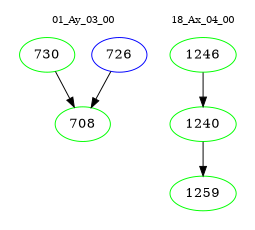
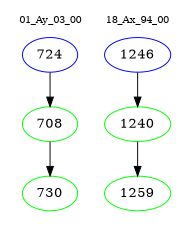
cluster "18_Ax_04_00": label "18_Ax_04_00" -> "18_Ax_94_00"
node "726": label "726" -> "724"
node "1246": color green -> blue
edge "730" -> "708": reversed
